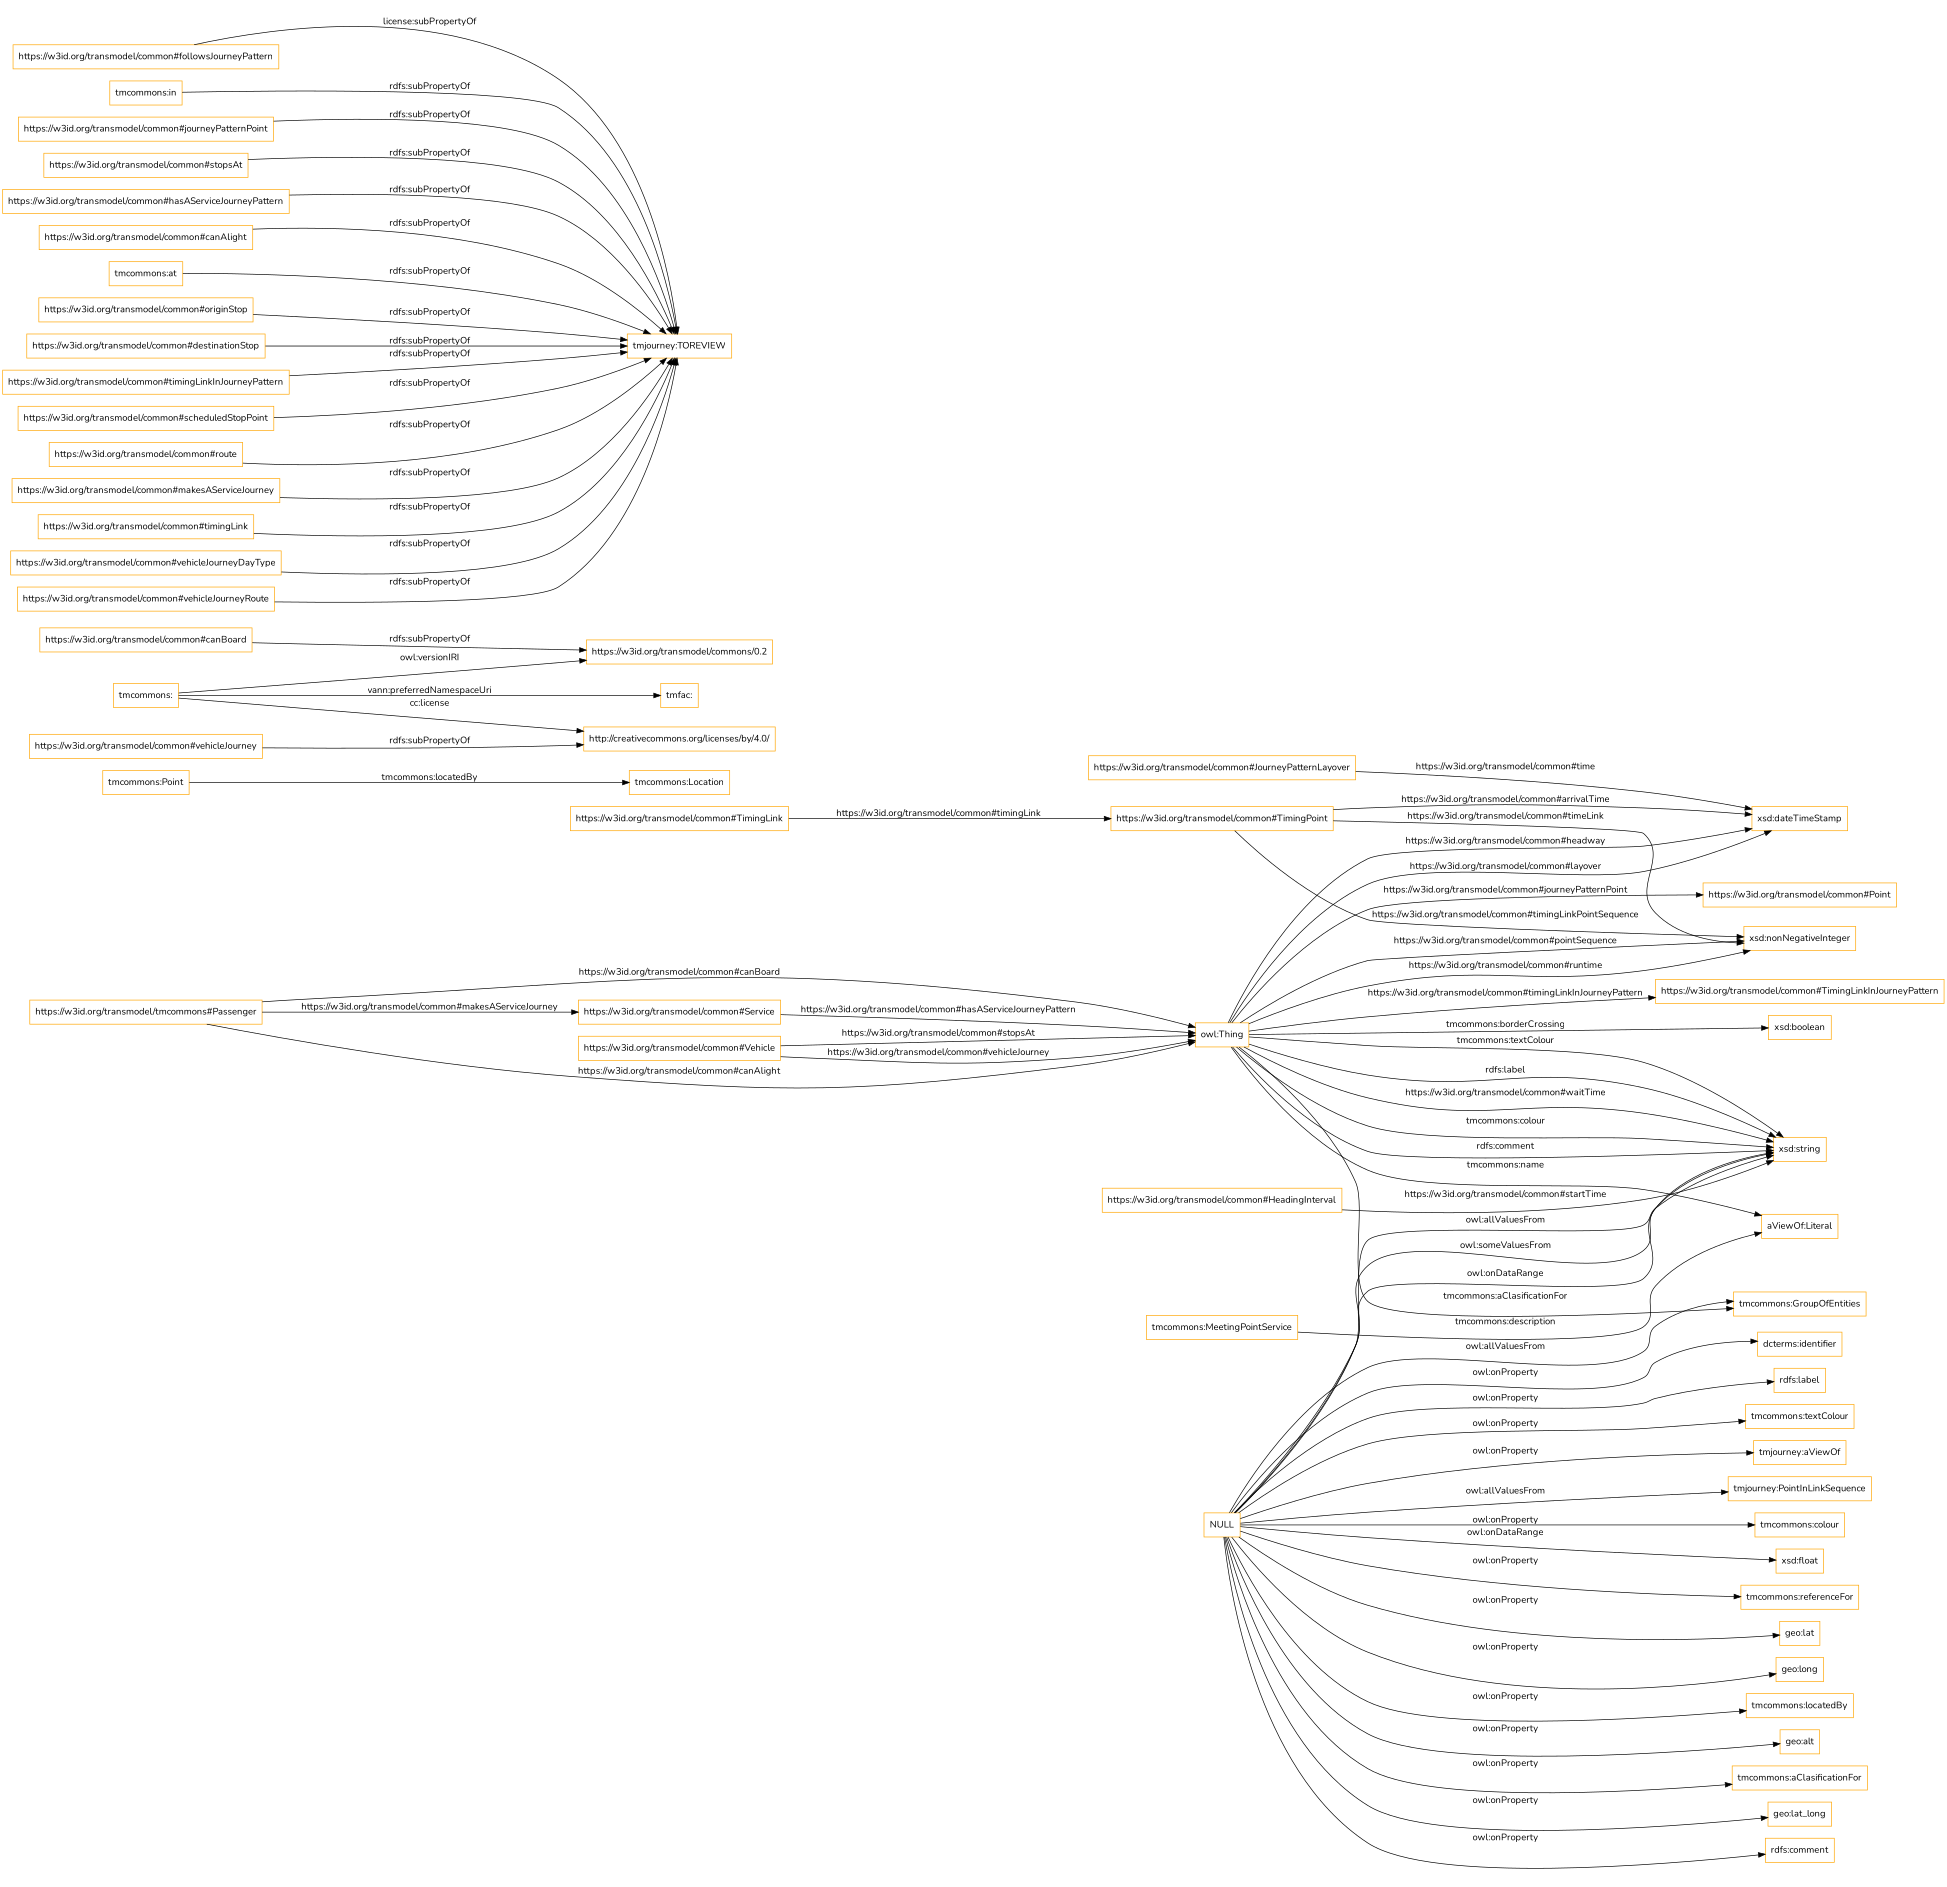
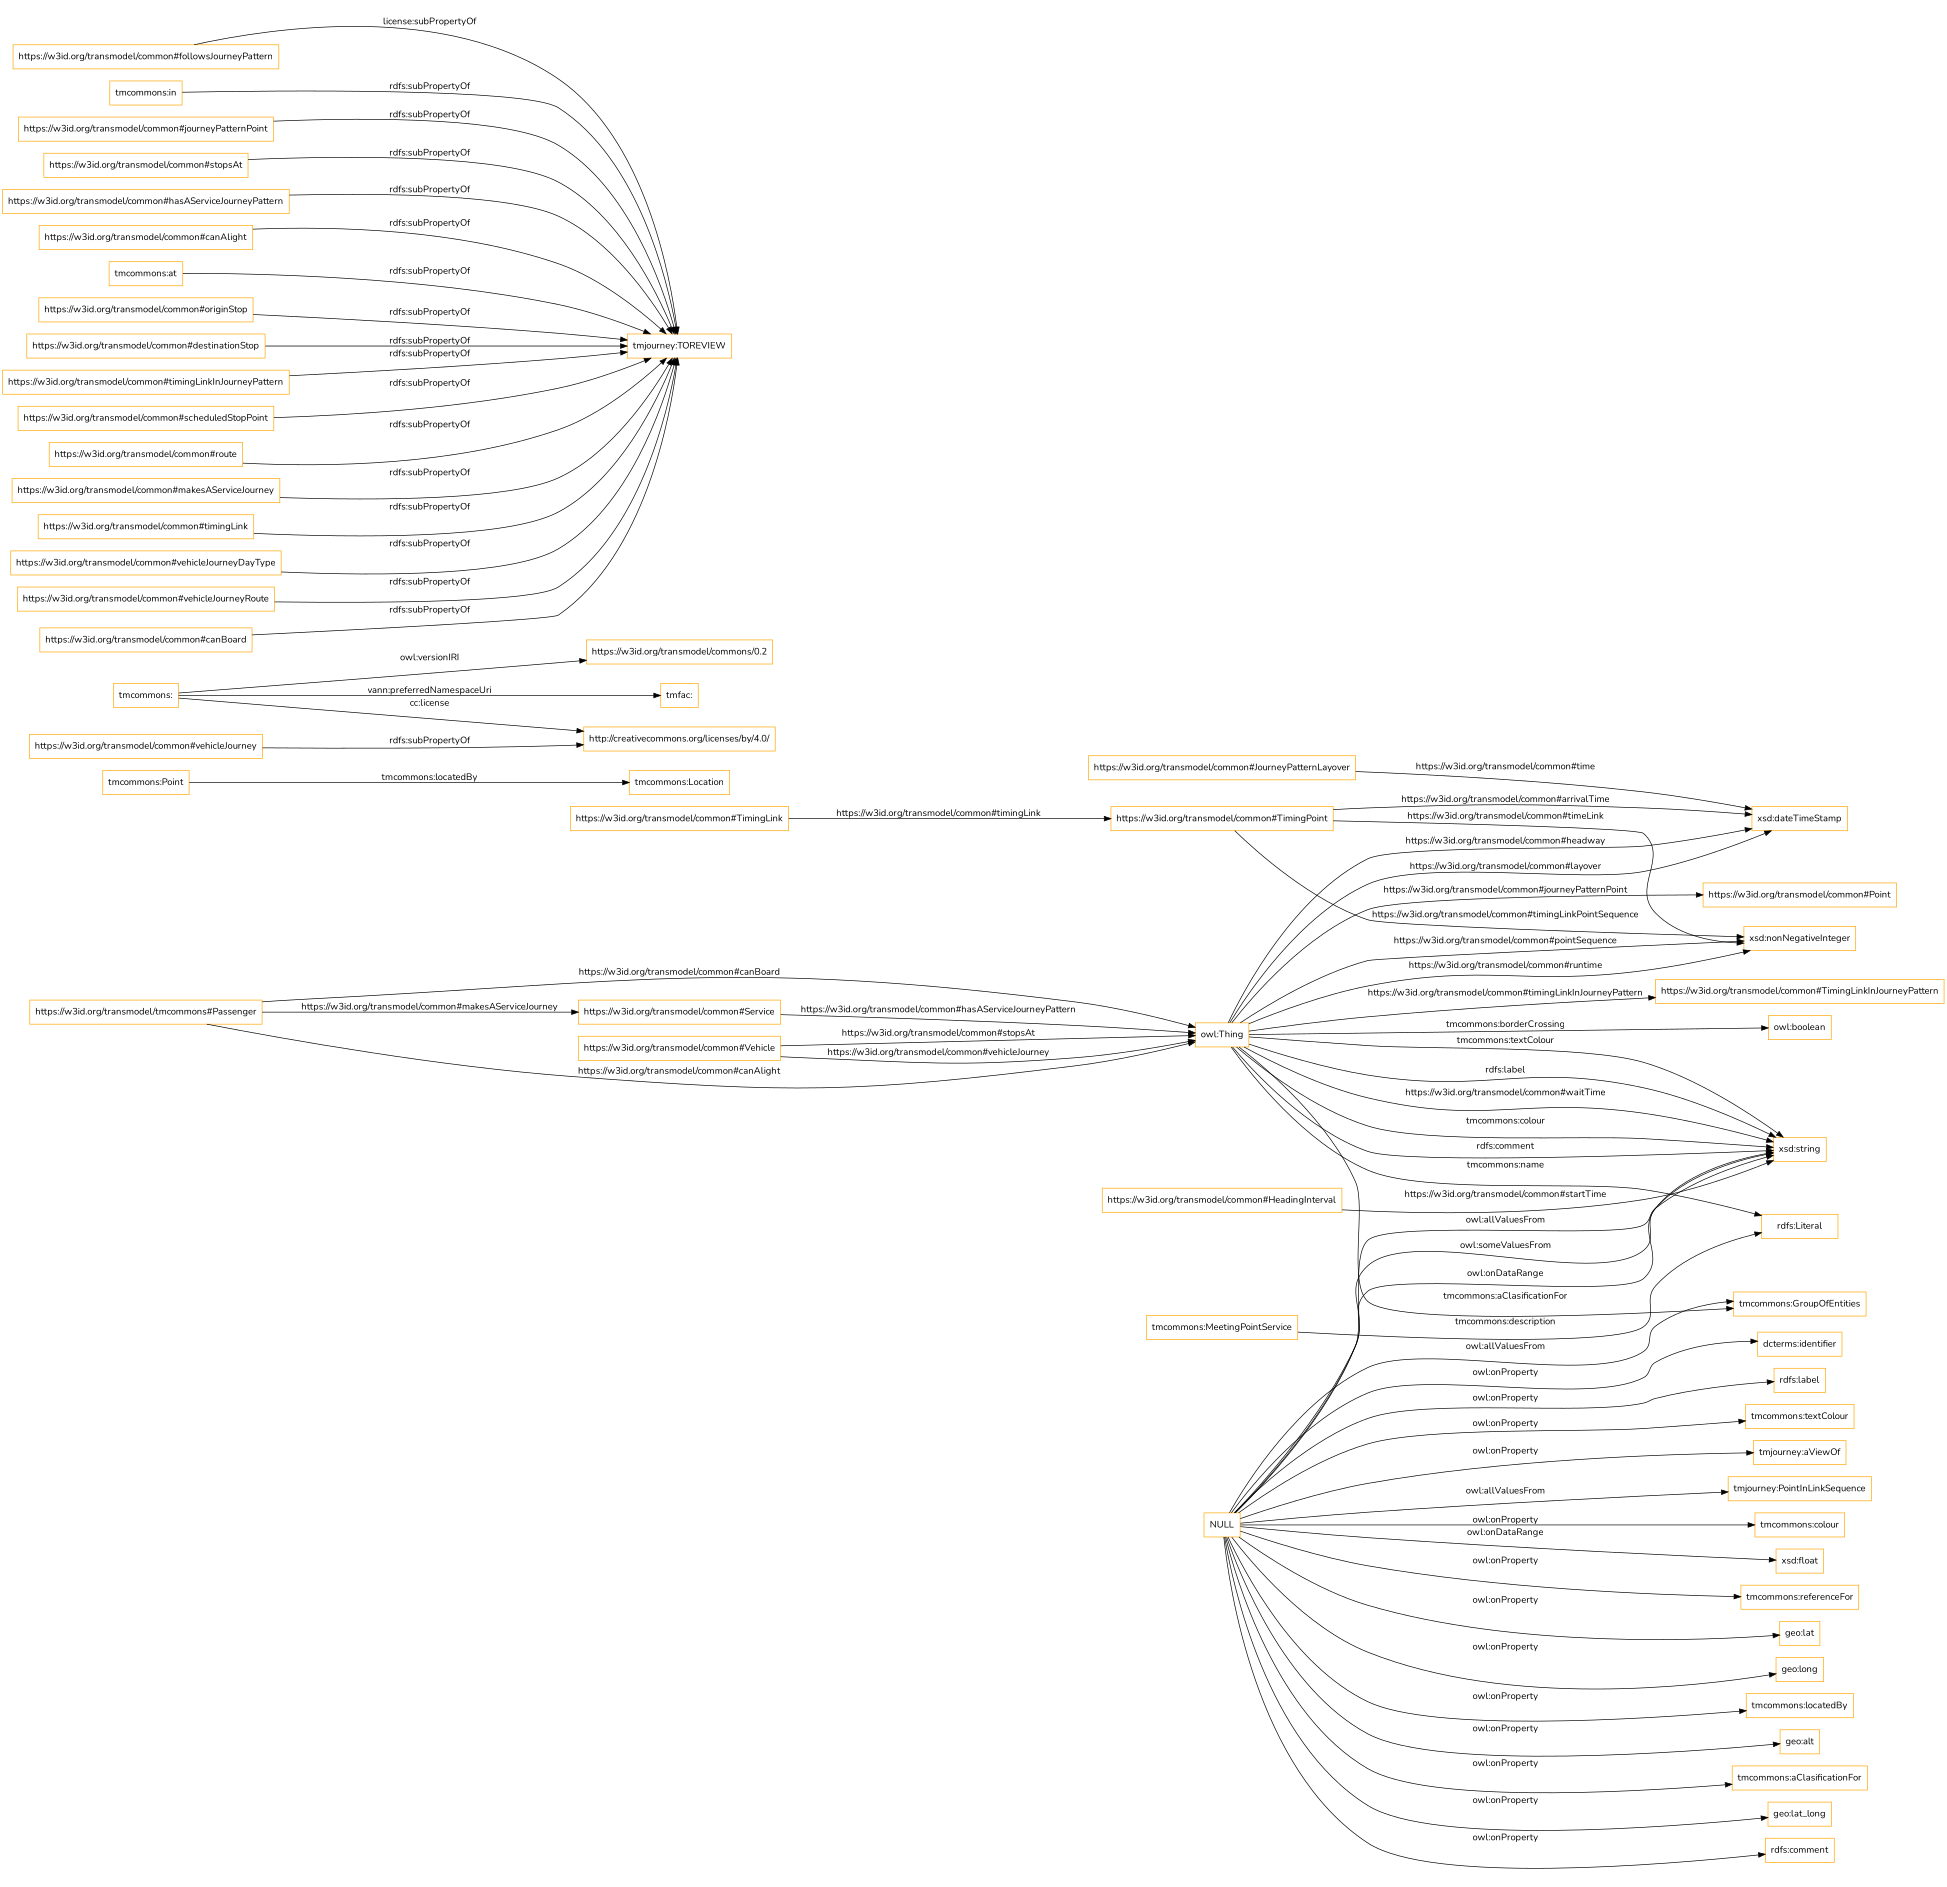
edge "https://w3id.org/transmodel/common#canBoard" -> "https://w3id.org/transmodel/commons/0.2": now "https://w3id.org/transmodel/common#canBoard" -> "tmjourney:TOREVIEW"
node "xsd:boolean": label "xsd:boolean" -> "owl:boolean"
node "aViewOf:Literal": label "aViewOf:Literal" -> "rdfs:Literal"
